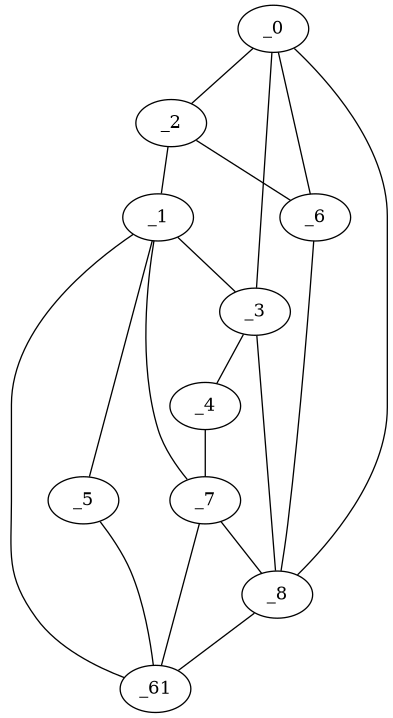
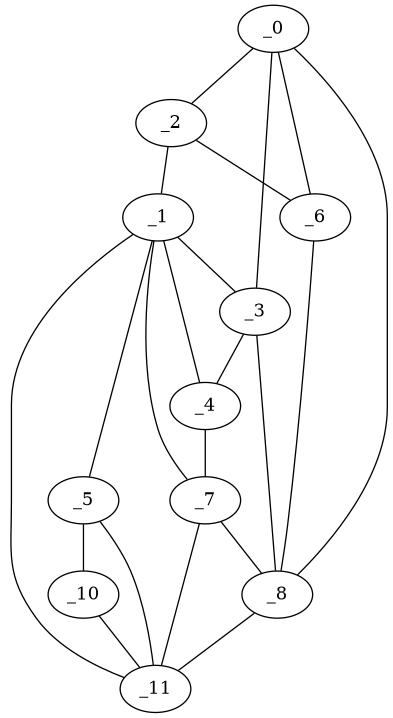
edge "_1" -- "_4": added
node "_10": added
node "_61": label "_61" -> "_11"
